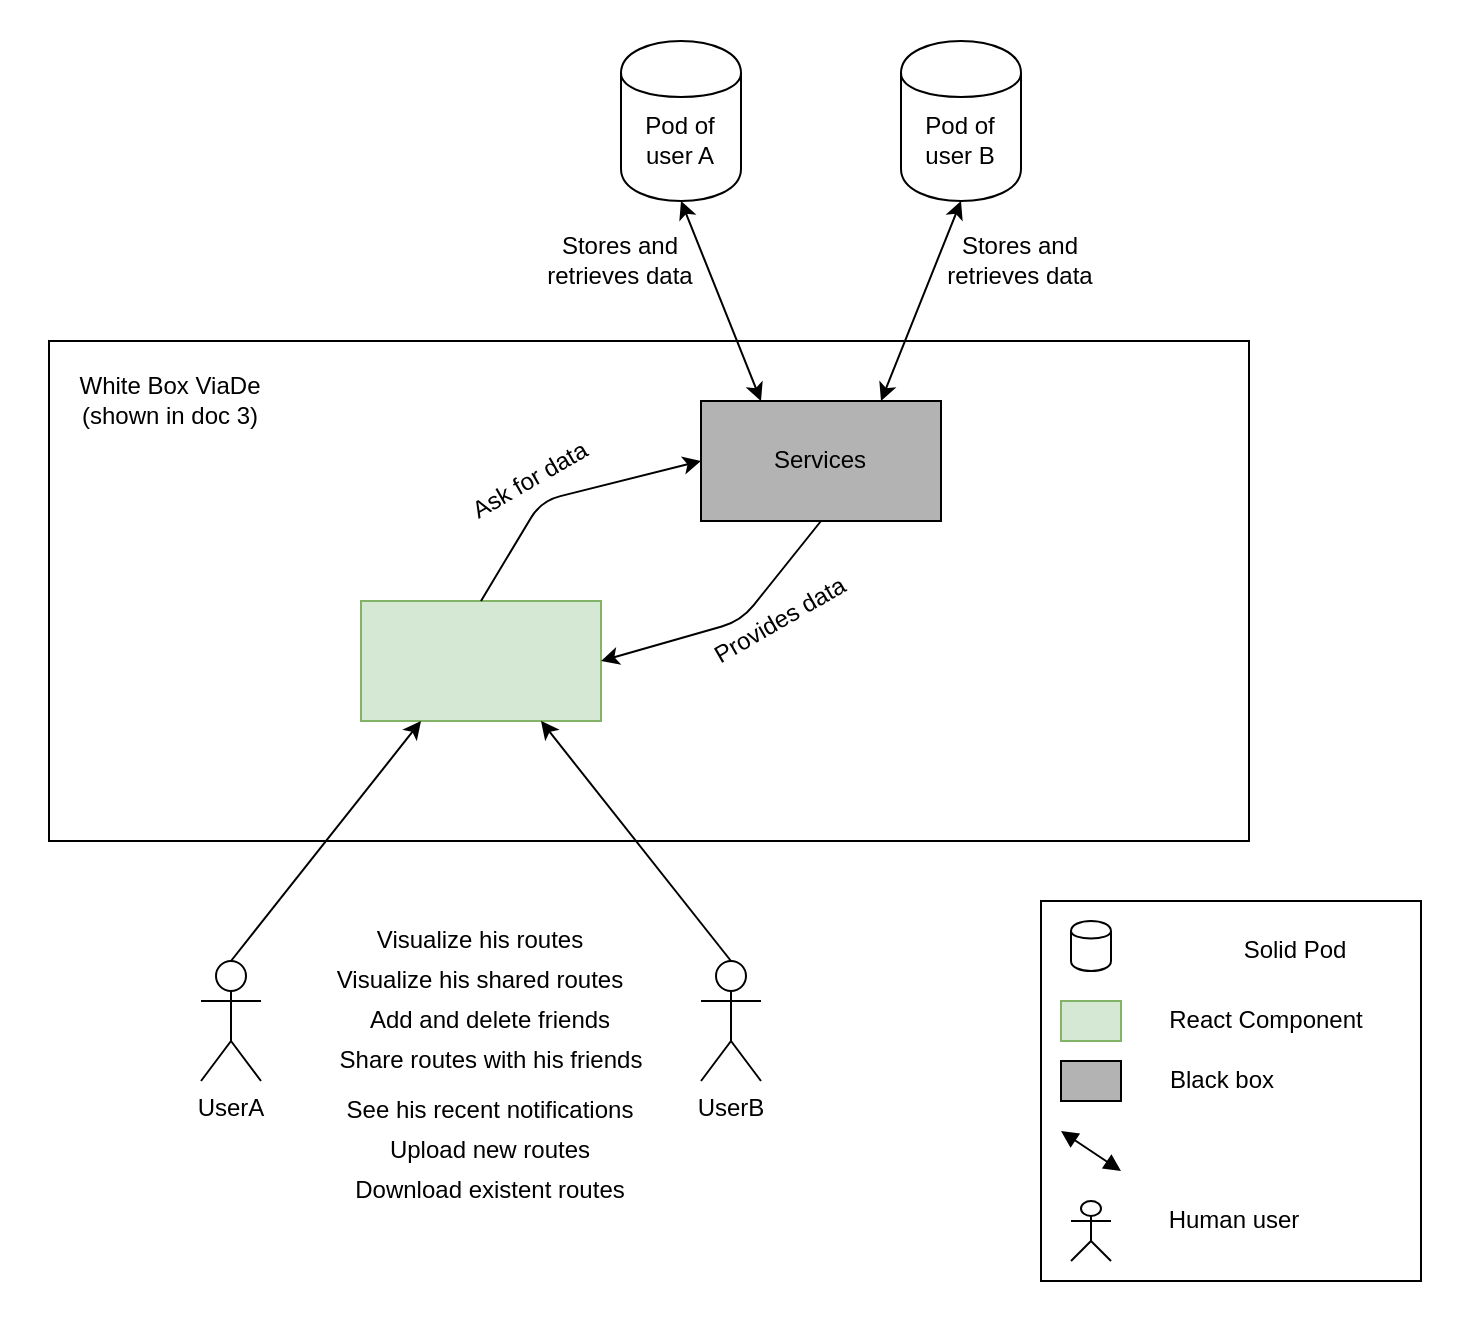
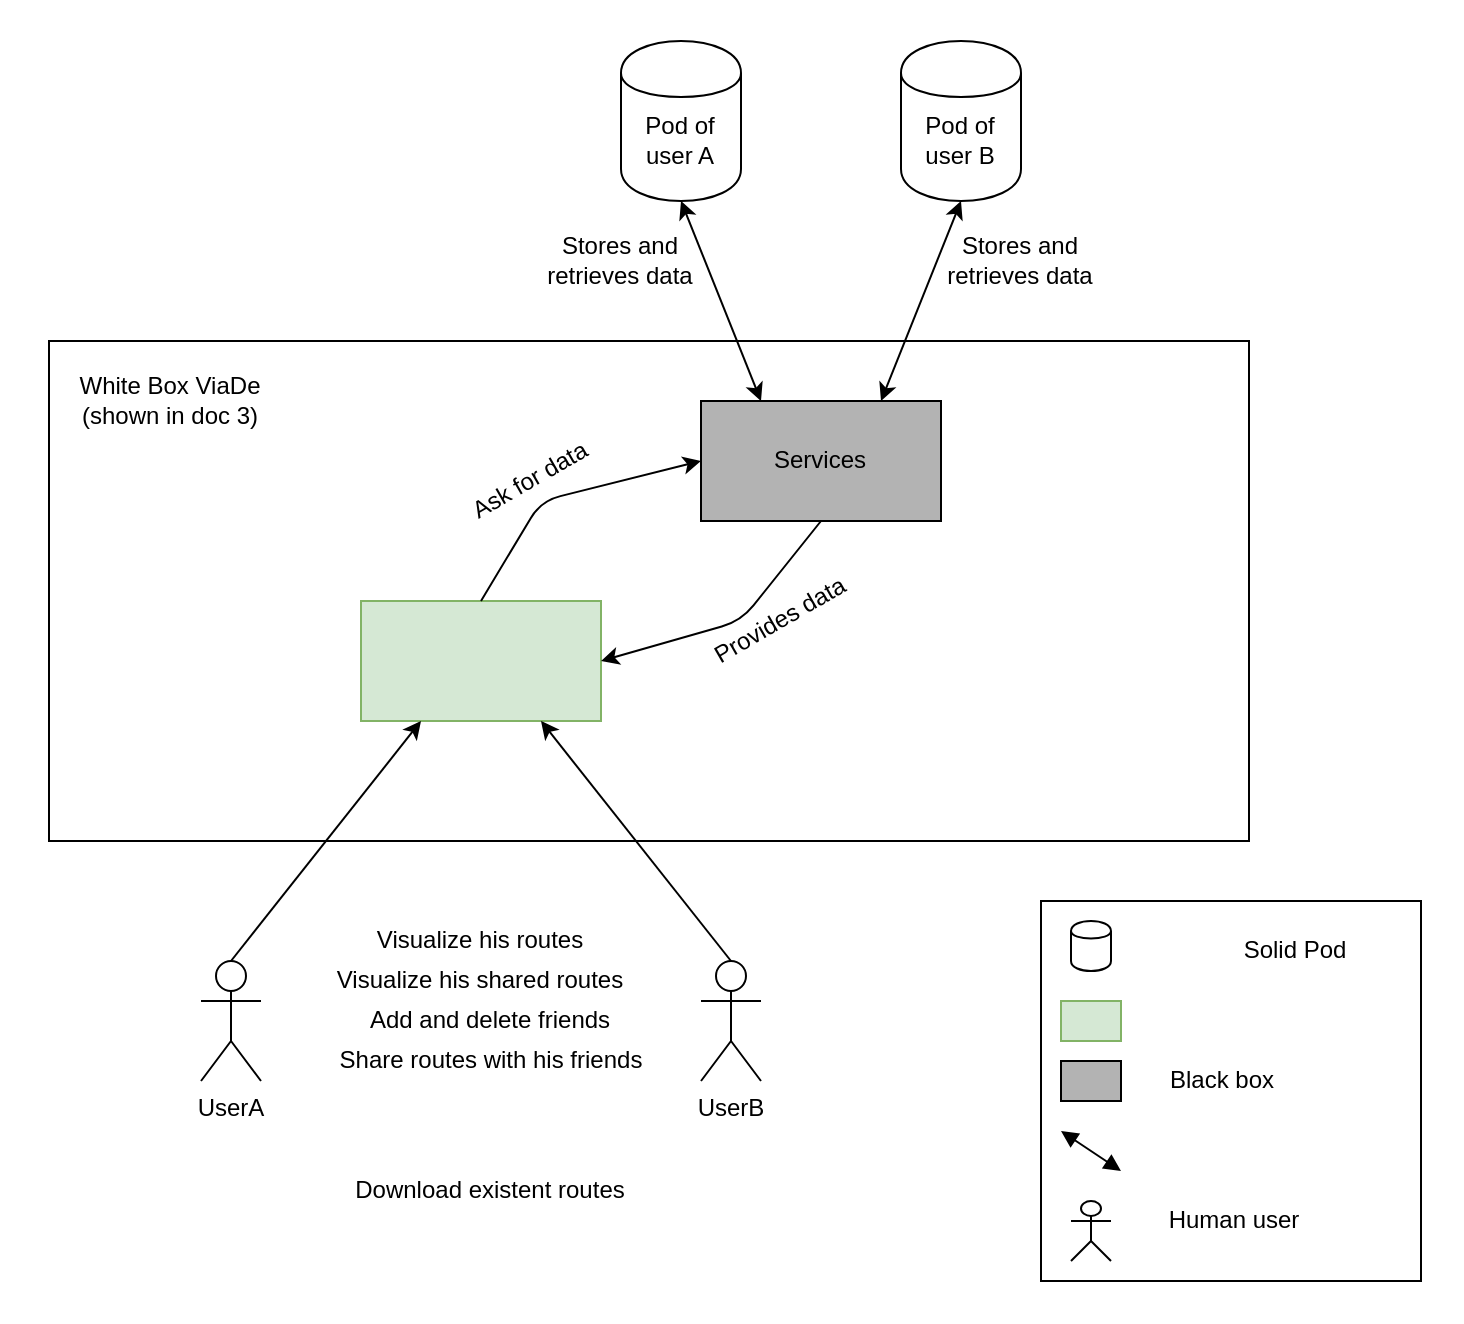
node "React Component": removed
node "See his recent notifications": removed
node "Upload new routes": removed
